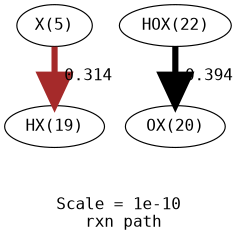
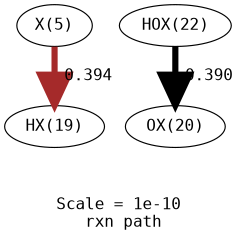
edge "X(5)" -> "HX(19)": label " 0.314" -> " 0.394"
edge "HOX(22)" -> "OX(20)": label " 0.394" -> " 0.390"
